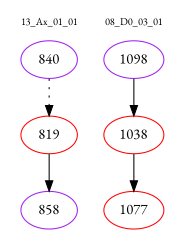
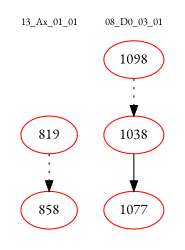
node "840": removed
node "1098": color purple -> red
edge "1098" -> "1038": style solid -> dotted
edge "819" -> "858": style solid -> dotted
node "858": color purple -> red
